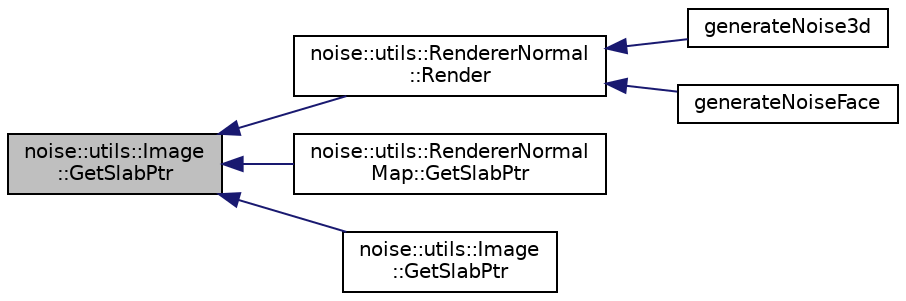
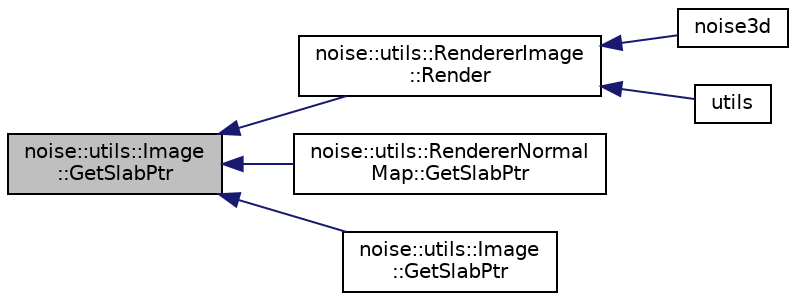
node "generateNoise3d": label "generateNoise3d" -> "noise3d"
node "noise::utils::RendererNormal ::Render": label "noise::utils::RendererNormal ::Render" -> "noise::utils::RendererImage ::Render"
node "generateNoiseFace": label "generateNoiseFace" -> "utils"
